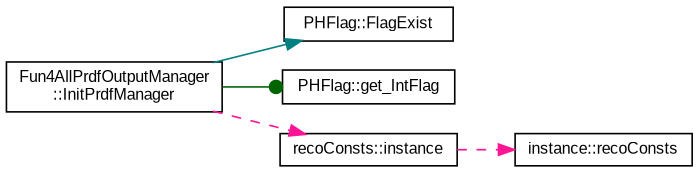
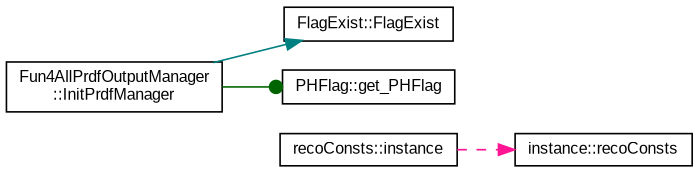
node "PHFlag::FlagExist": label "PHFlag::FlagExist" -> "FlagExist::FlagExist"
node "PHFlag::get_IntFlag": label "PHFlag::get_IntFlag" -> "PHFlag::get_PHFlag"
edge "Fun4AllPrdfOutputManager ::InitPrdfManager" -> "recoConsts::instance": removed
